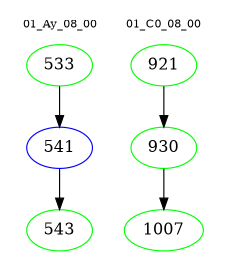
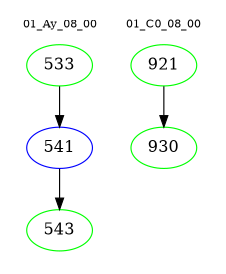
node "1007": removed
